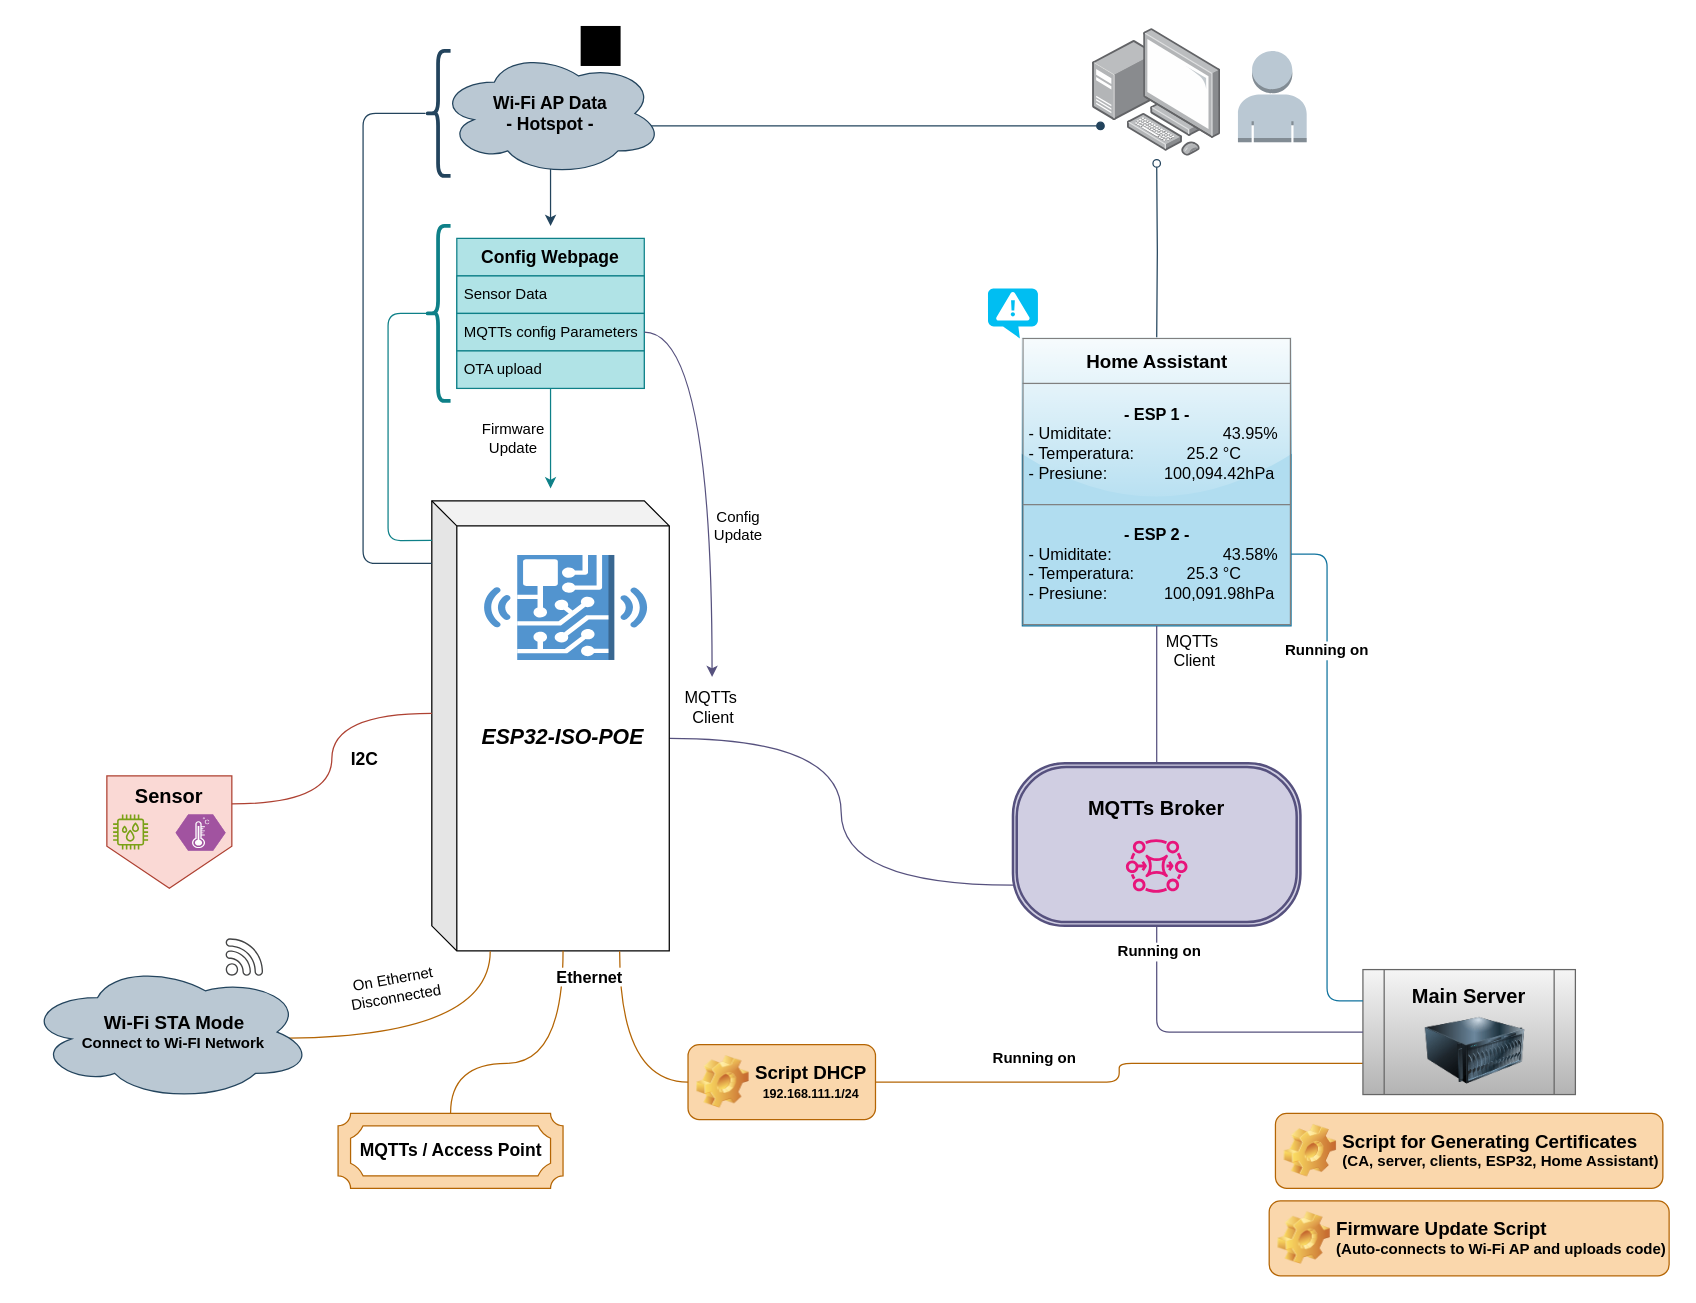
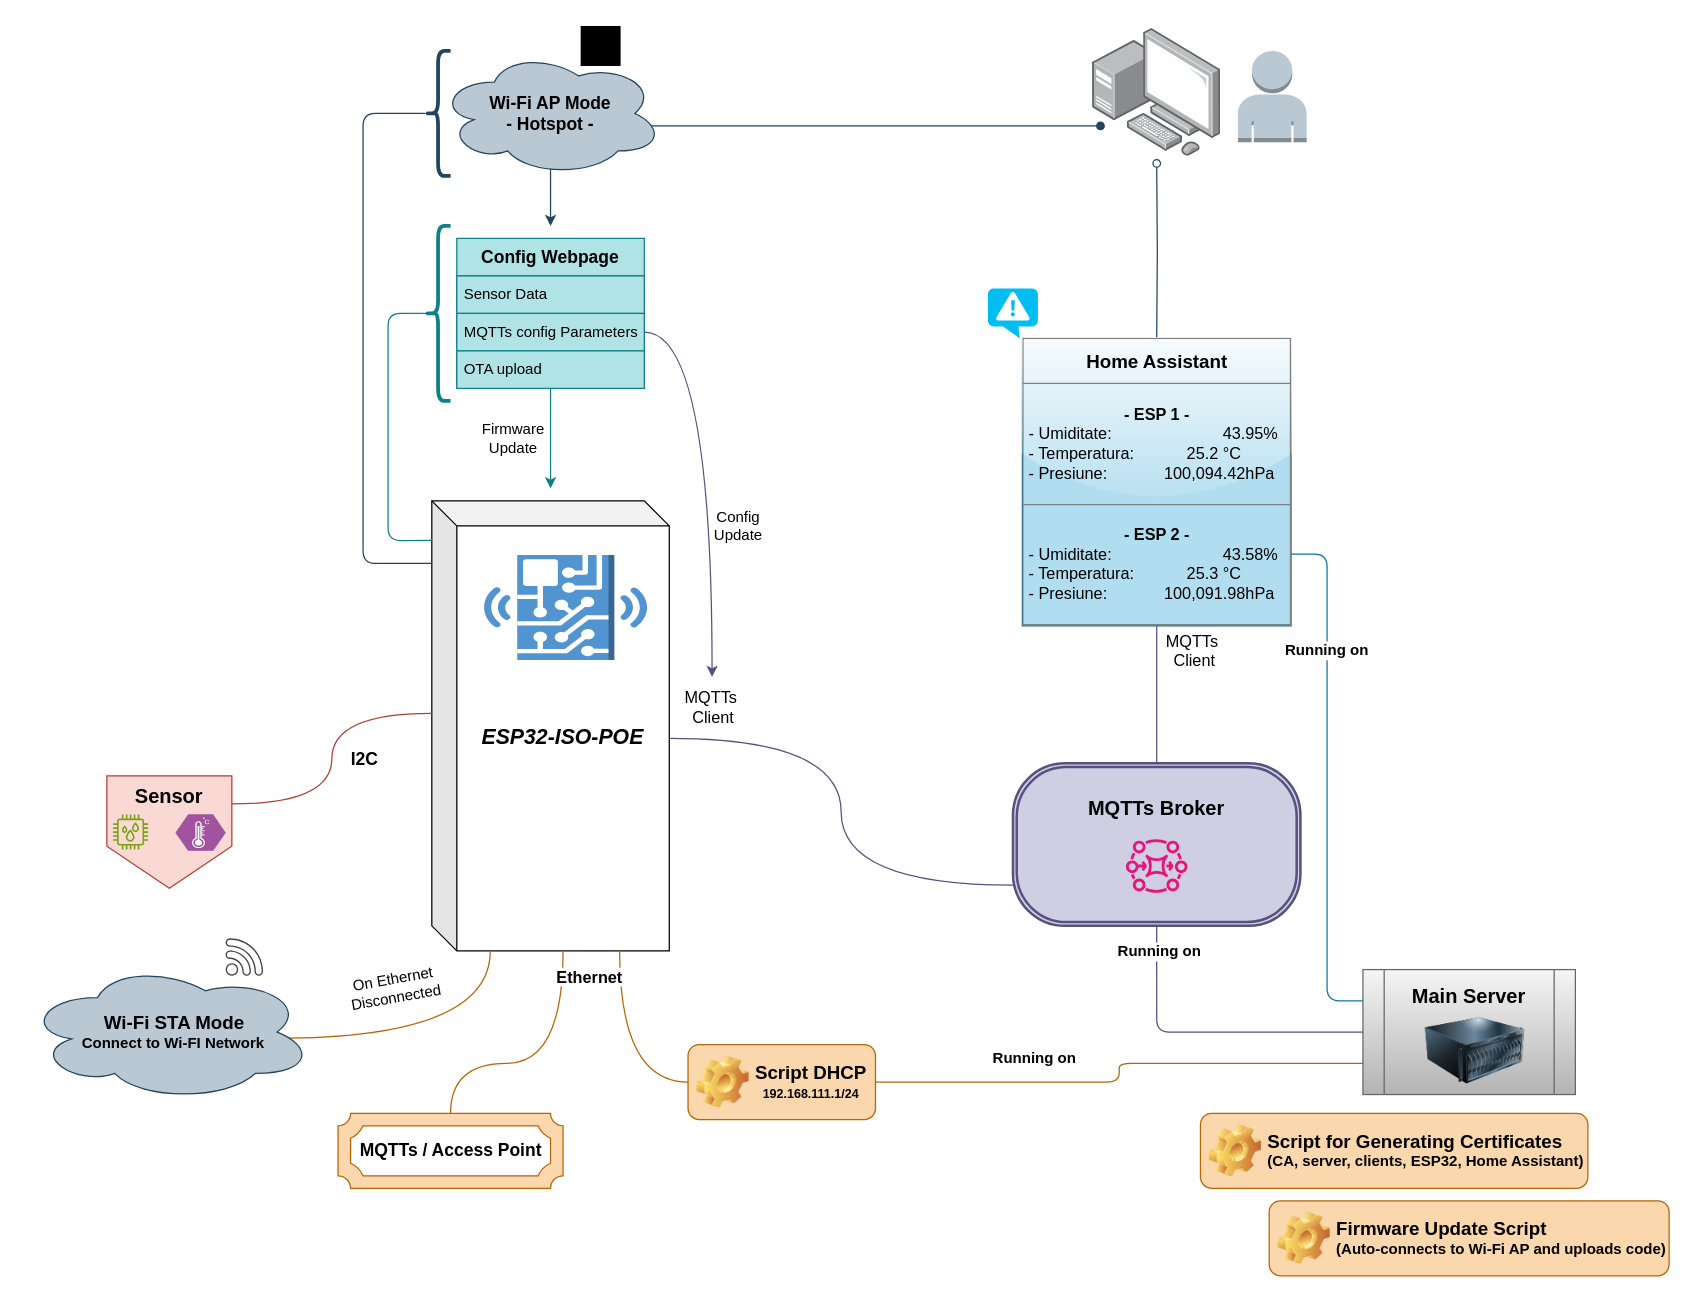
node "Wi-Fi AP Data - Hotspot -": label "Wi-Fi AP Data - Hotspot -" -> "Wi-Fi AP Mode - Hotspot -"
node "Script for Generating Certificates (CA, server, clients, ESP32, Home Assistant)": moved (1469, 1151) -> (1394, 1151)
